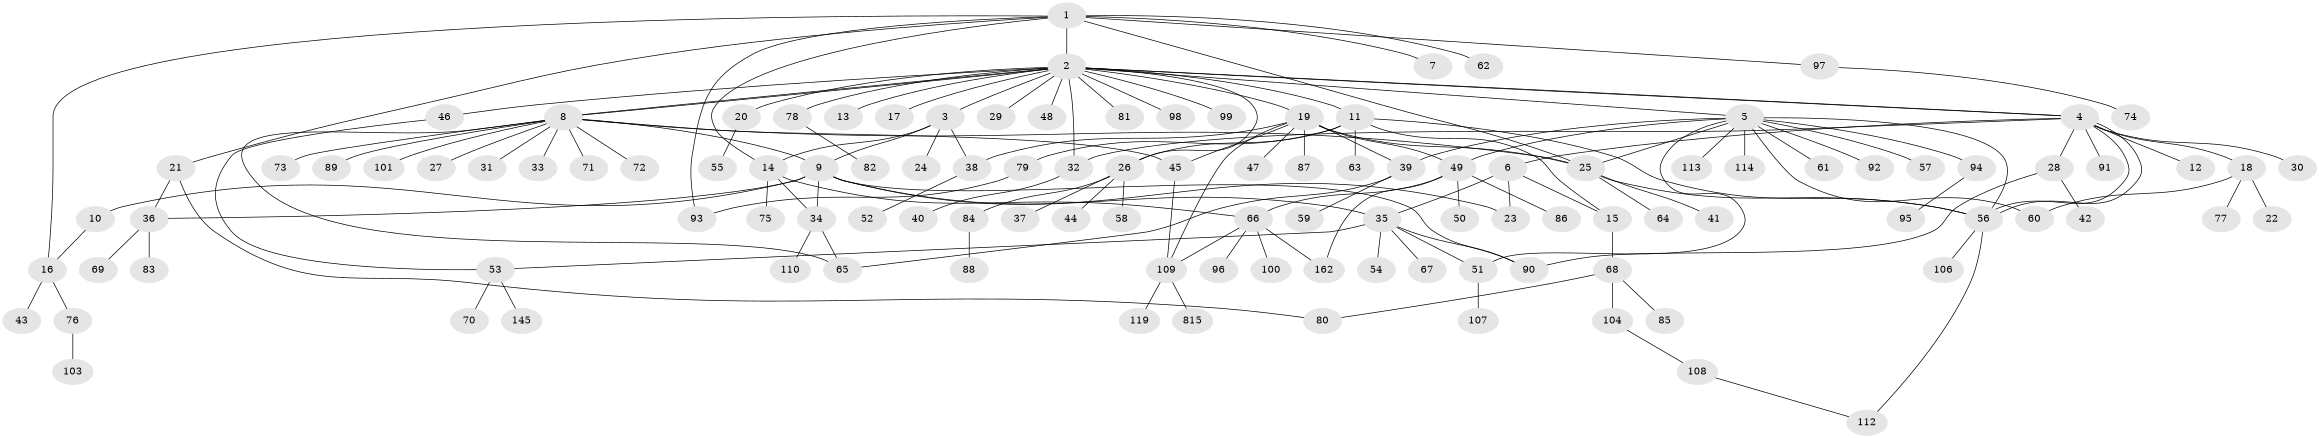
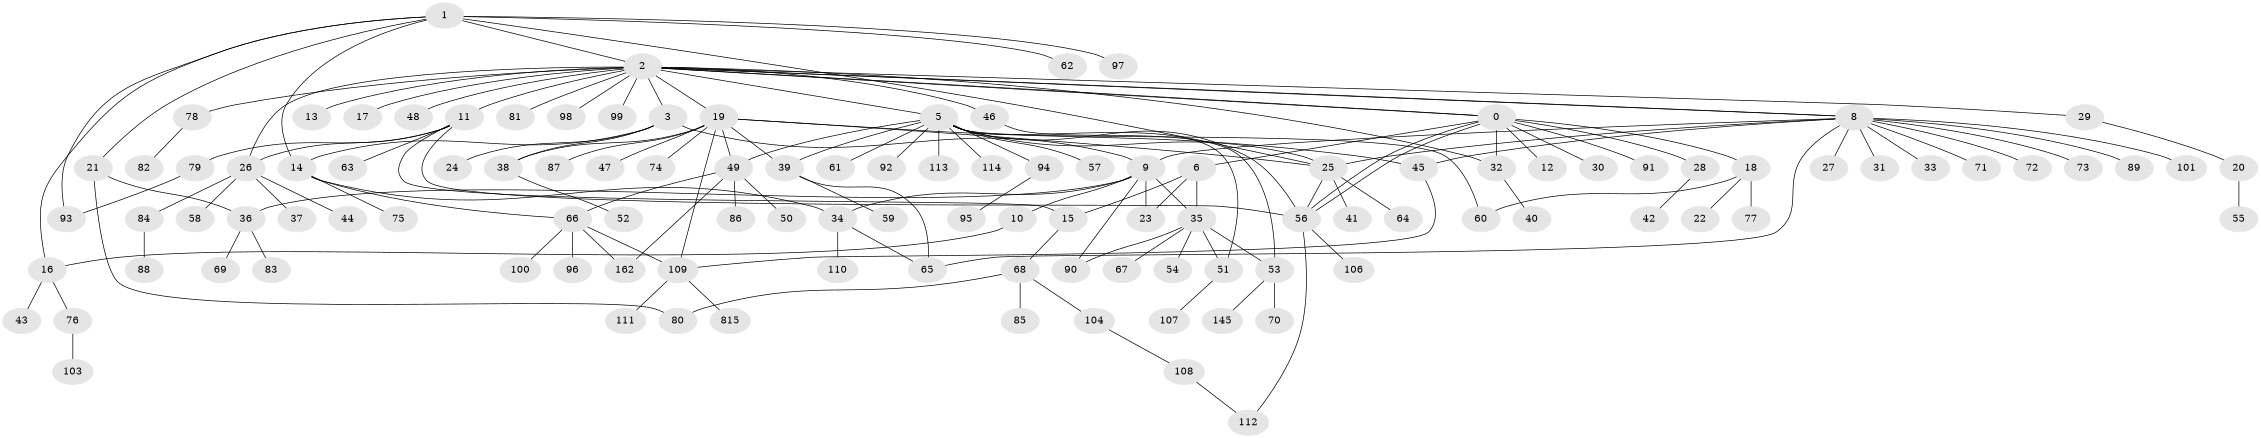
node "7": removed
edge "2" -- "20": now "29" -- "20"
edge "97" -- "74": now "19" -- "74"
node "4": label "4" -> "0"
edge "28" -- "90": removed
node "119": label "119" -> "111"
